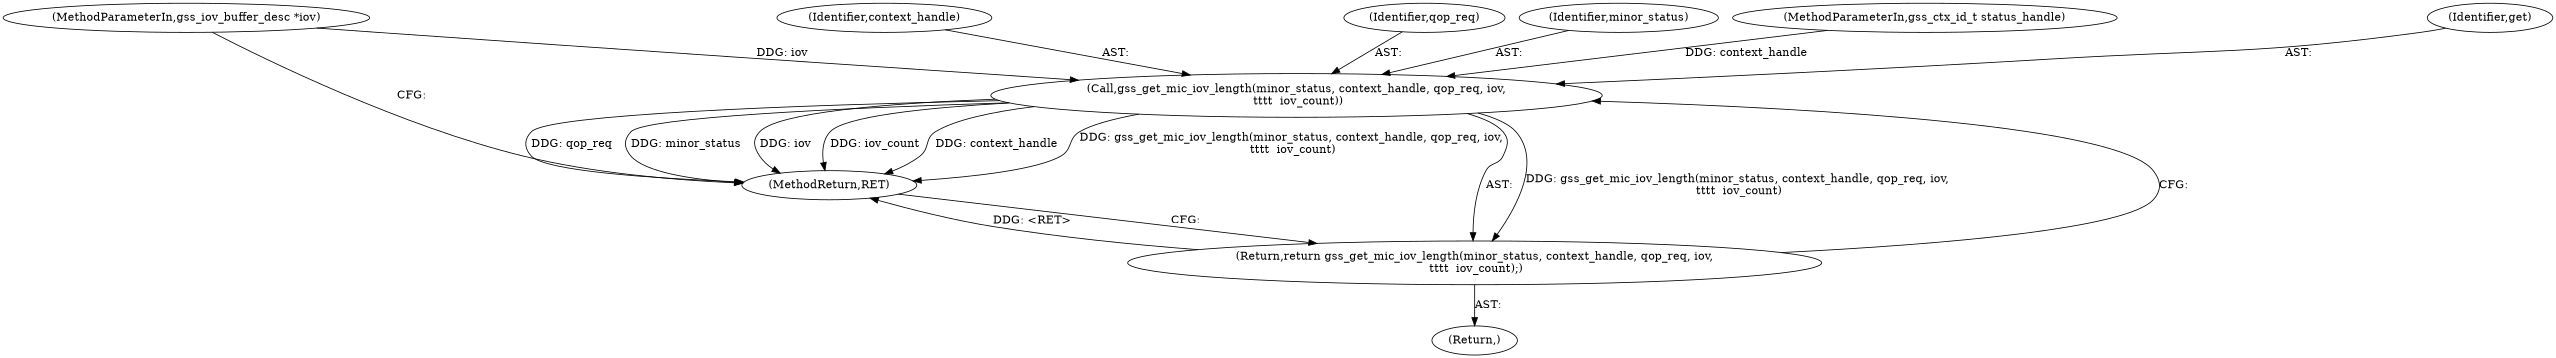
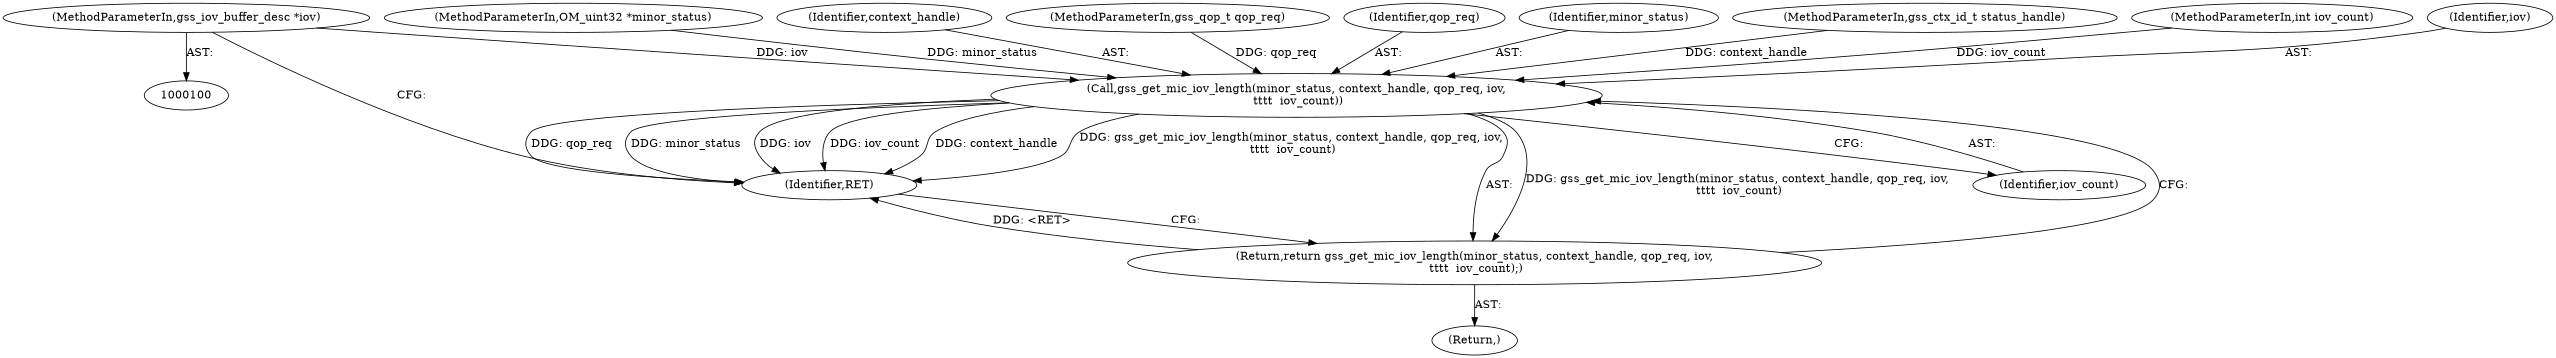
node "(MethodParameterIn,OM_uint32 *minor_status)": added
node "(MethodParameterIn,gss_qop_t qop_req)": added
node "(MethodParameterIn,int iov_count)": added
node "(Identifier,get)": label "(Identifier,get)" -> "(Identifier,iov)"
node "1000100": added
node "(MethodReturn,RET)": label "(MethodReturn,RET)" -> "(Identifier,RET)"
node "(Identifier,iov_count)": added
